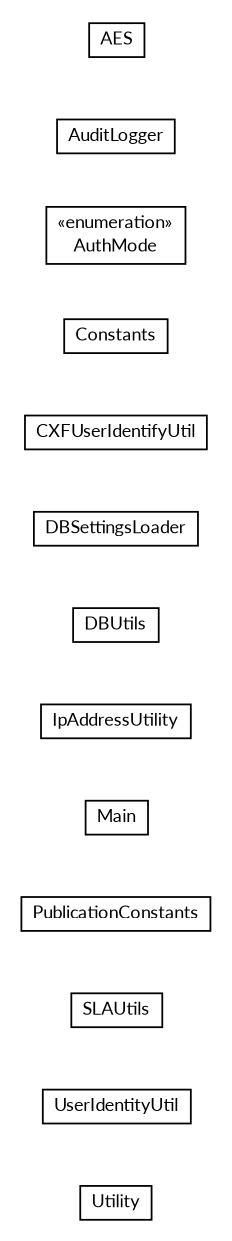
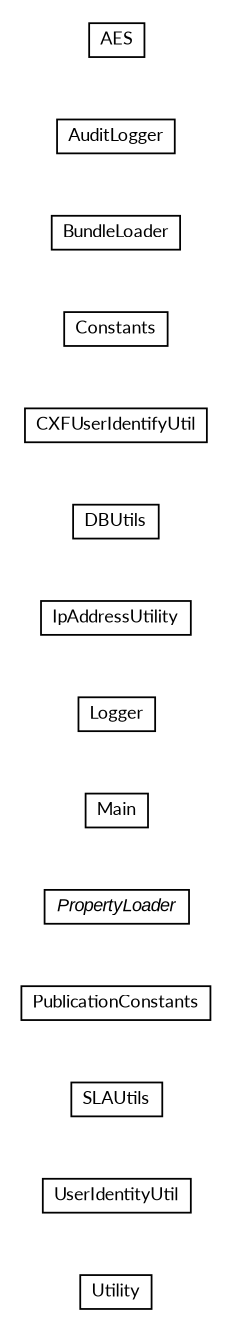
node "BundleLoader": added
node "AuthMode": removed
node "DBSettingsLoader": removed
node "Logger": added
node "PropertyLoader": added
